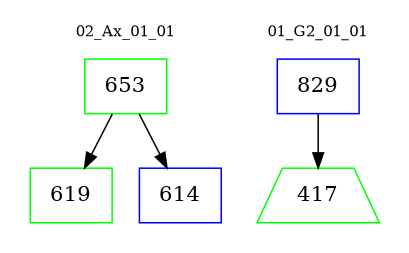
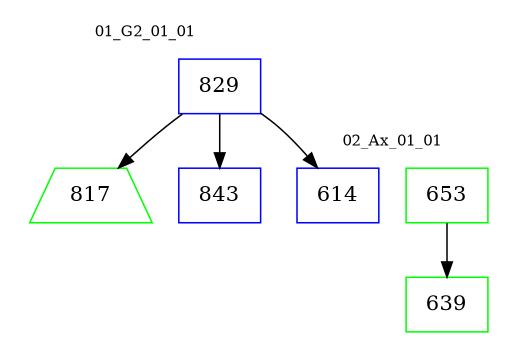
edge "653" -> "614": now "829" -> "614"
node "619": label "619" -> "639"
node "843": added
node "417": label "417" -> "817"
